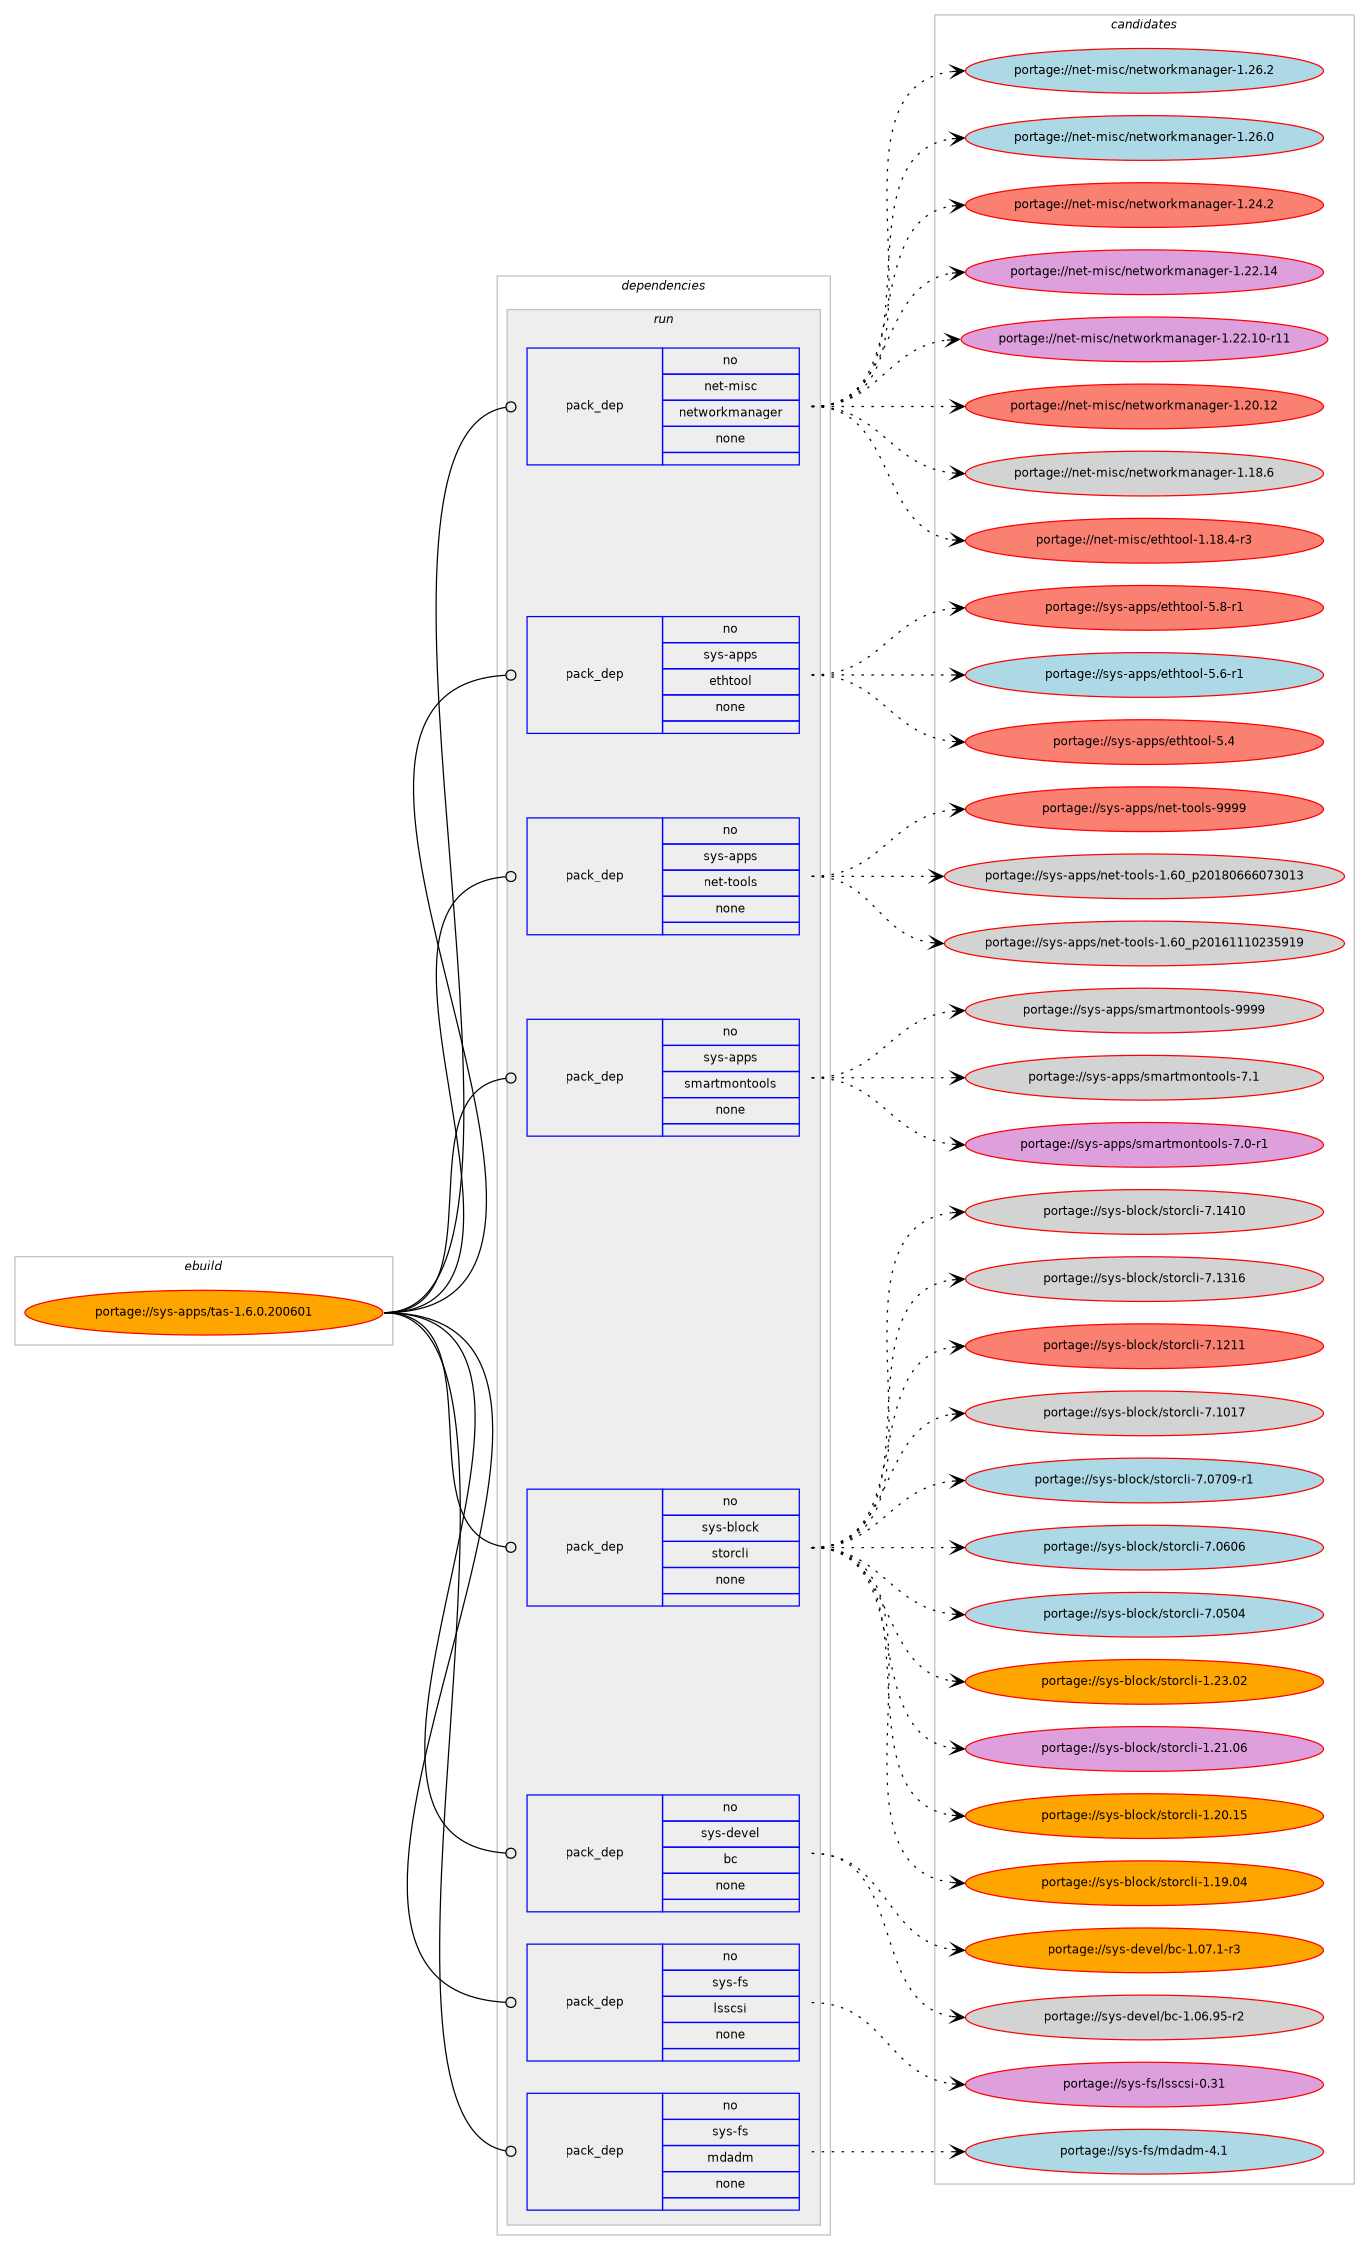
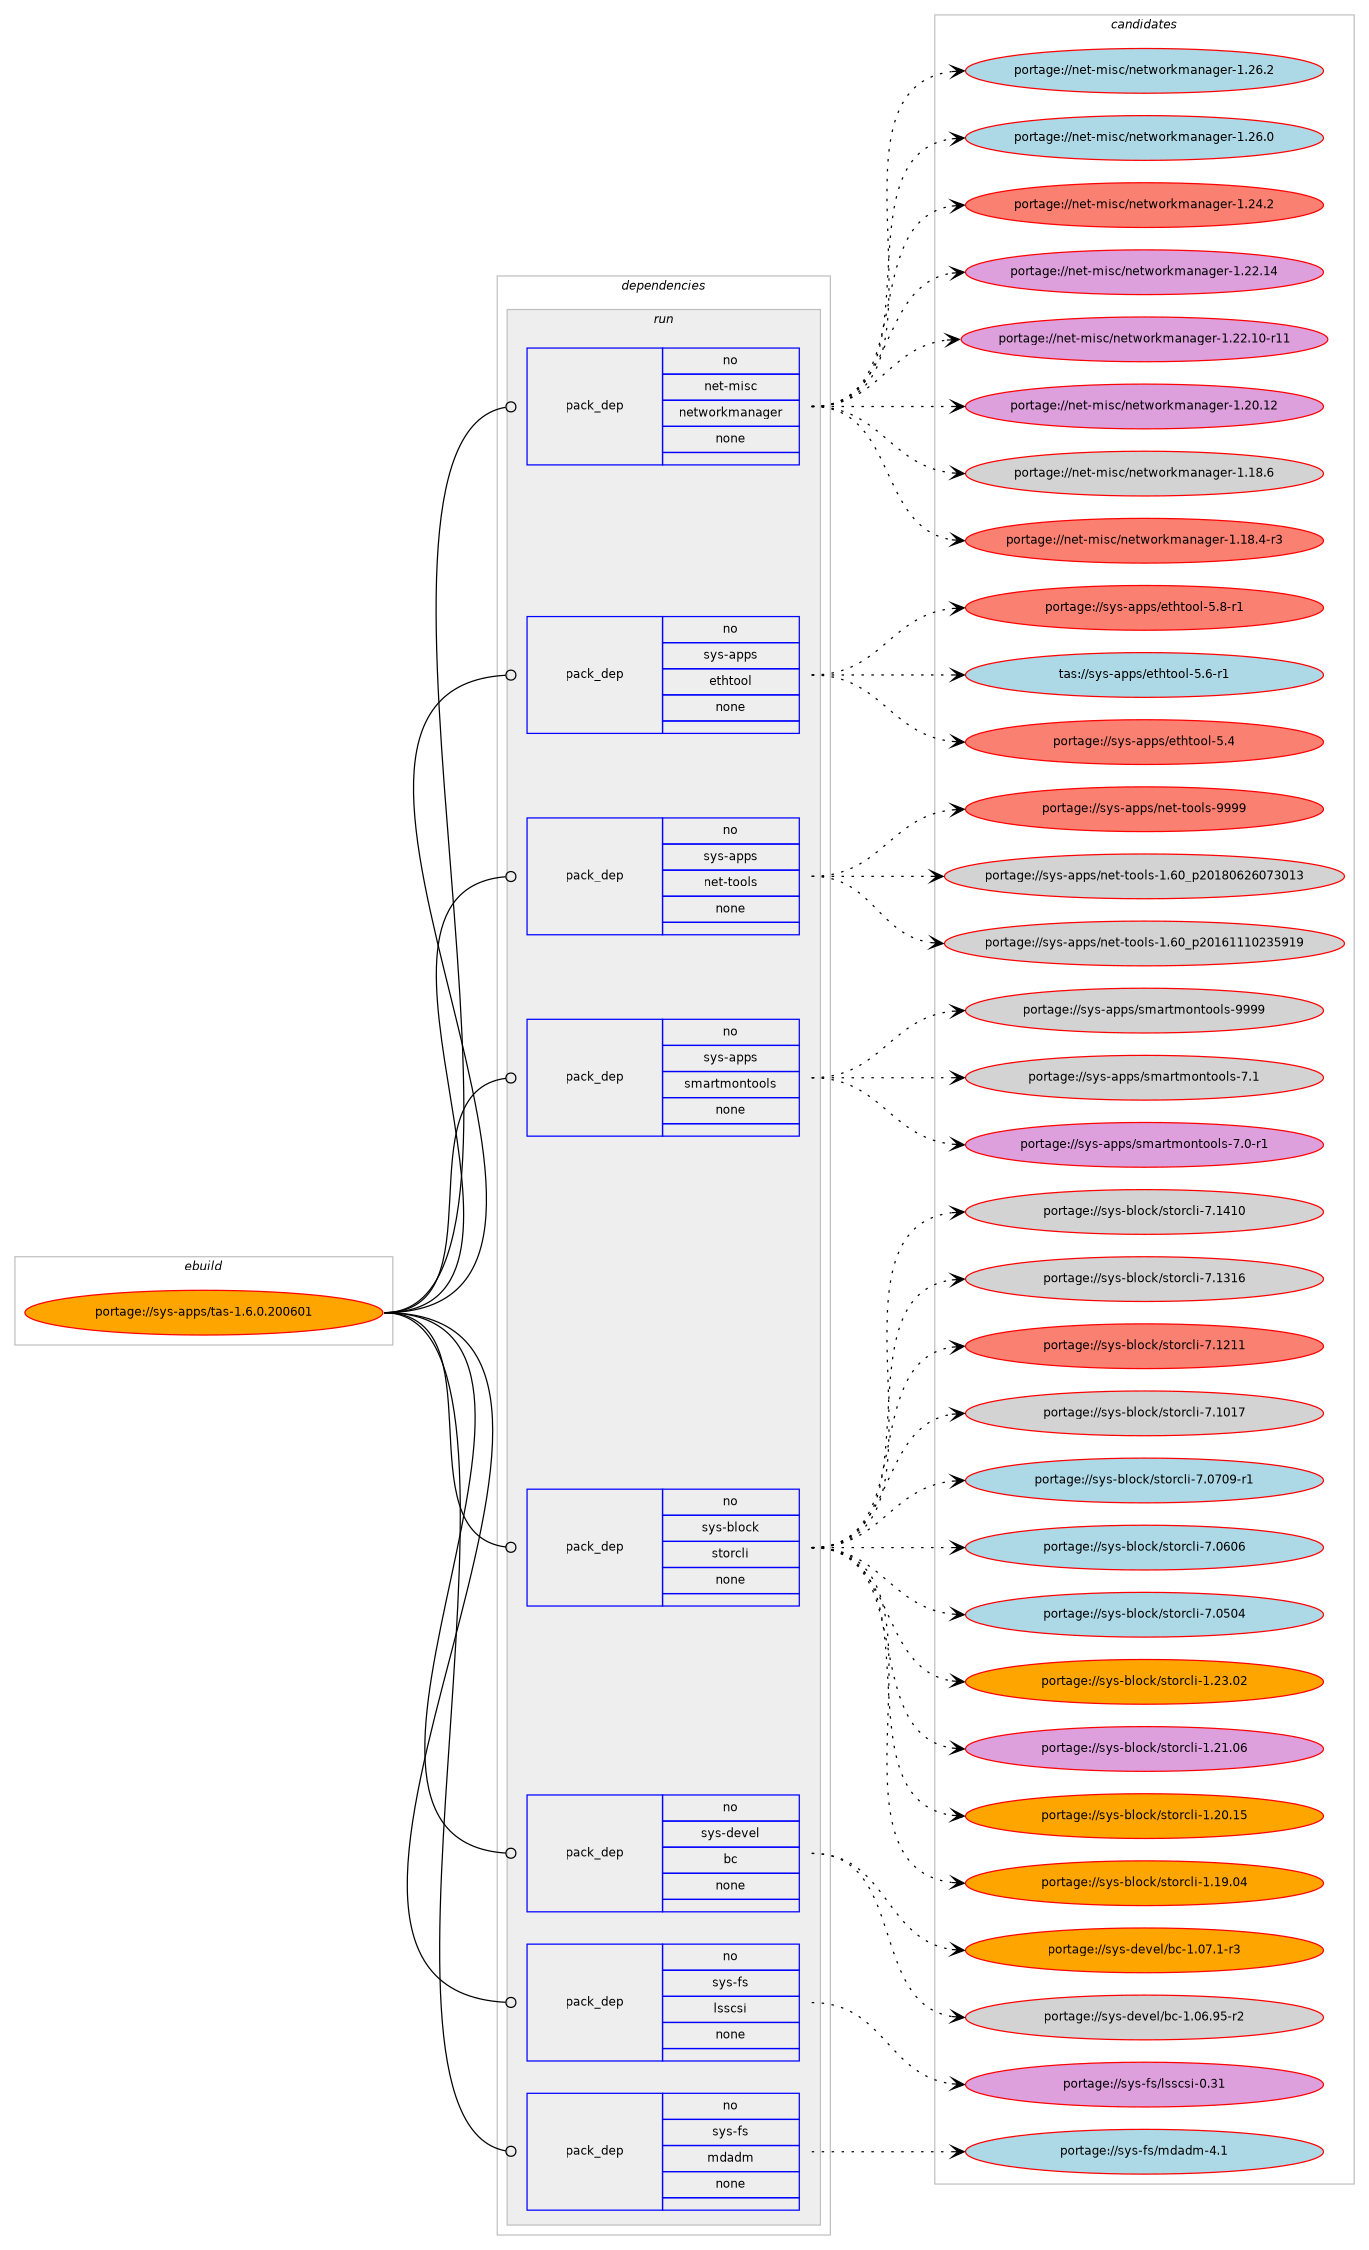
node "portage://net-misc/networkmanager-1.20.12": fillcolor salmon -> plum
node "portage://net-misc/ethtool-1.18.4-r3": label "portage://net-misc/ethtool-1.18.4-r3" -> "portage://net-misc/networkmanager-1.18.4-r3"
node "portage://sys-apps/ethtool-5.6-r1": label "portage://sys-apps/ethtool-5.6-r1" -> "tas://sys-apps/ethtool-5.6-r1"
node "portage://sys-apps/net-tools-1.60_p20180666073013": label "portage://sys-apps/net-tools-1.60_p20180666073013" -> "portage://sys-apps/net-tools-1.60_p20180626073013"
